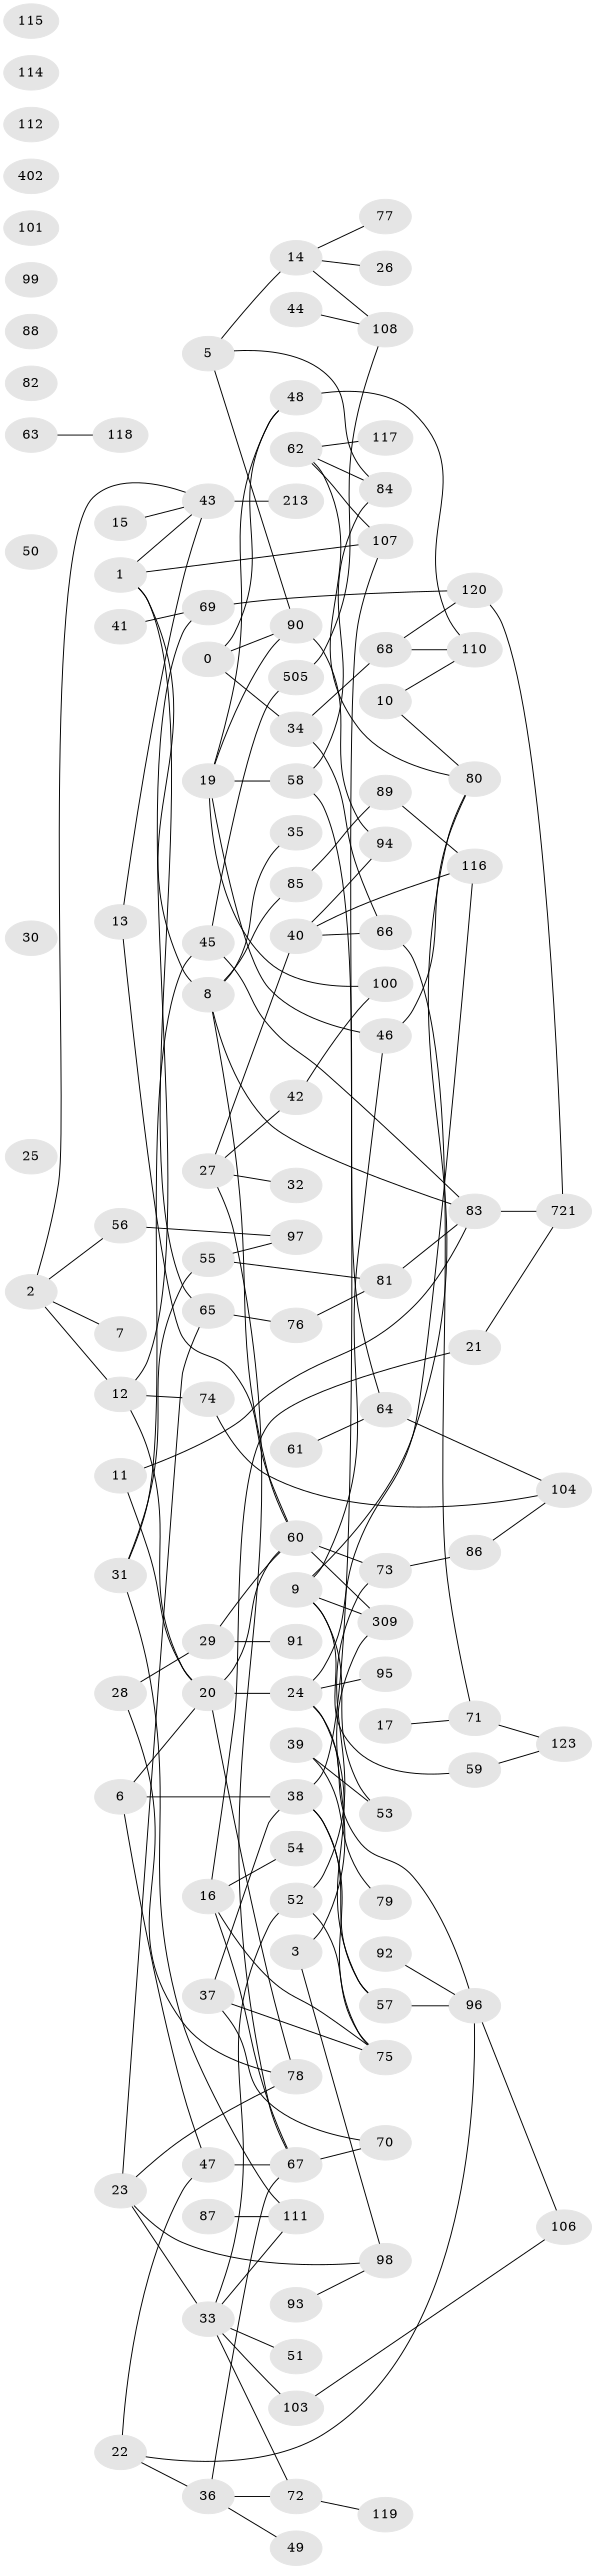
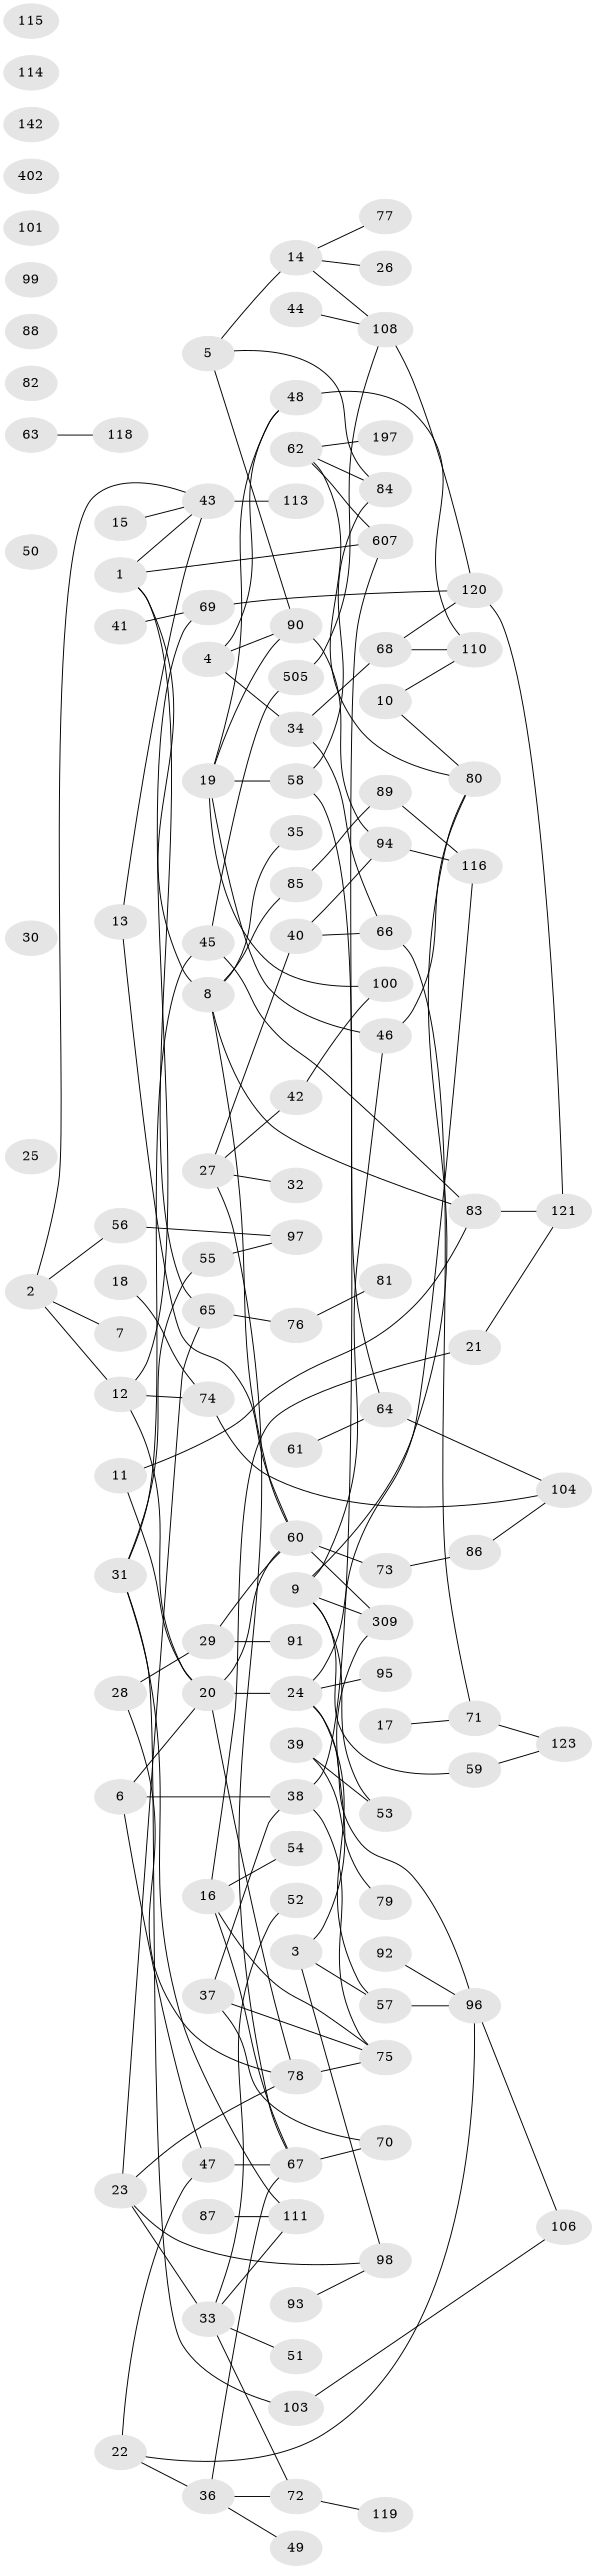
node "112": label "112" -> "142"
node "117": label "117" -> "197"
edge "108" -- "120": added
node "213": label "213" -> "113"
node "107": label "107" -> "607"
node "0": label "0" -> "4"
edge "116" -- "40": now "116" -- "94"
node "721": label "721" -> "121"
edge "83" -- "81": removed
edge "55" -- "81": removed
node "18": added
edge "73" -- "52": removed
edge "38" -- "57": now "3" -- "57"
edge "52" -- "75": now "78" -- "75"
edge "33" -- "103": now "31" -- "103"
